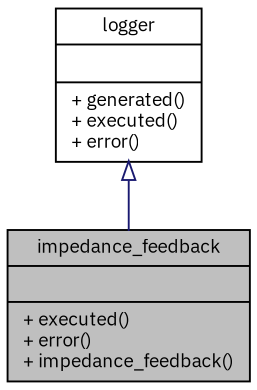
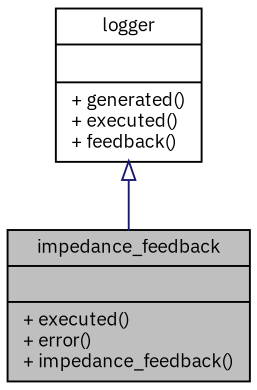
node "logger": text "+ error()" -> "+ feedback()"
